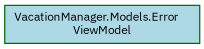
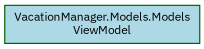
node "VacationManager.Models.Error ViewModel": label "VacationManager.Models.Error ViewModel" -> "VacationManager.Models.Models ViewModel"
